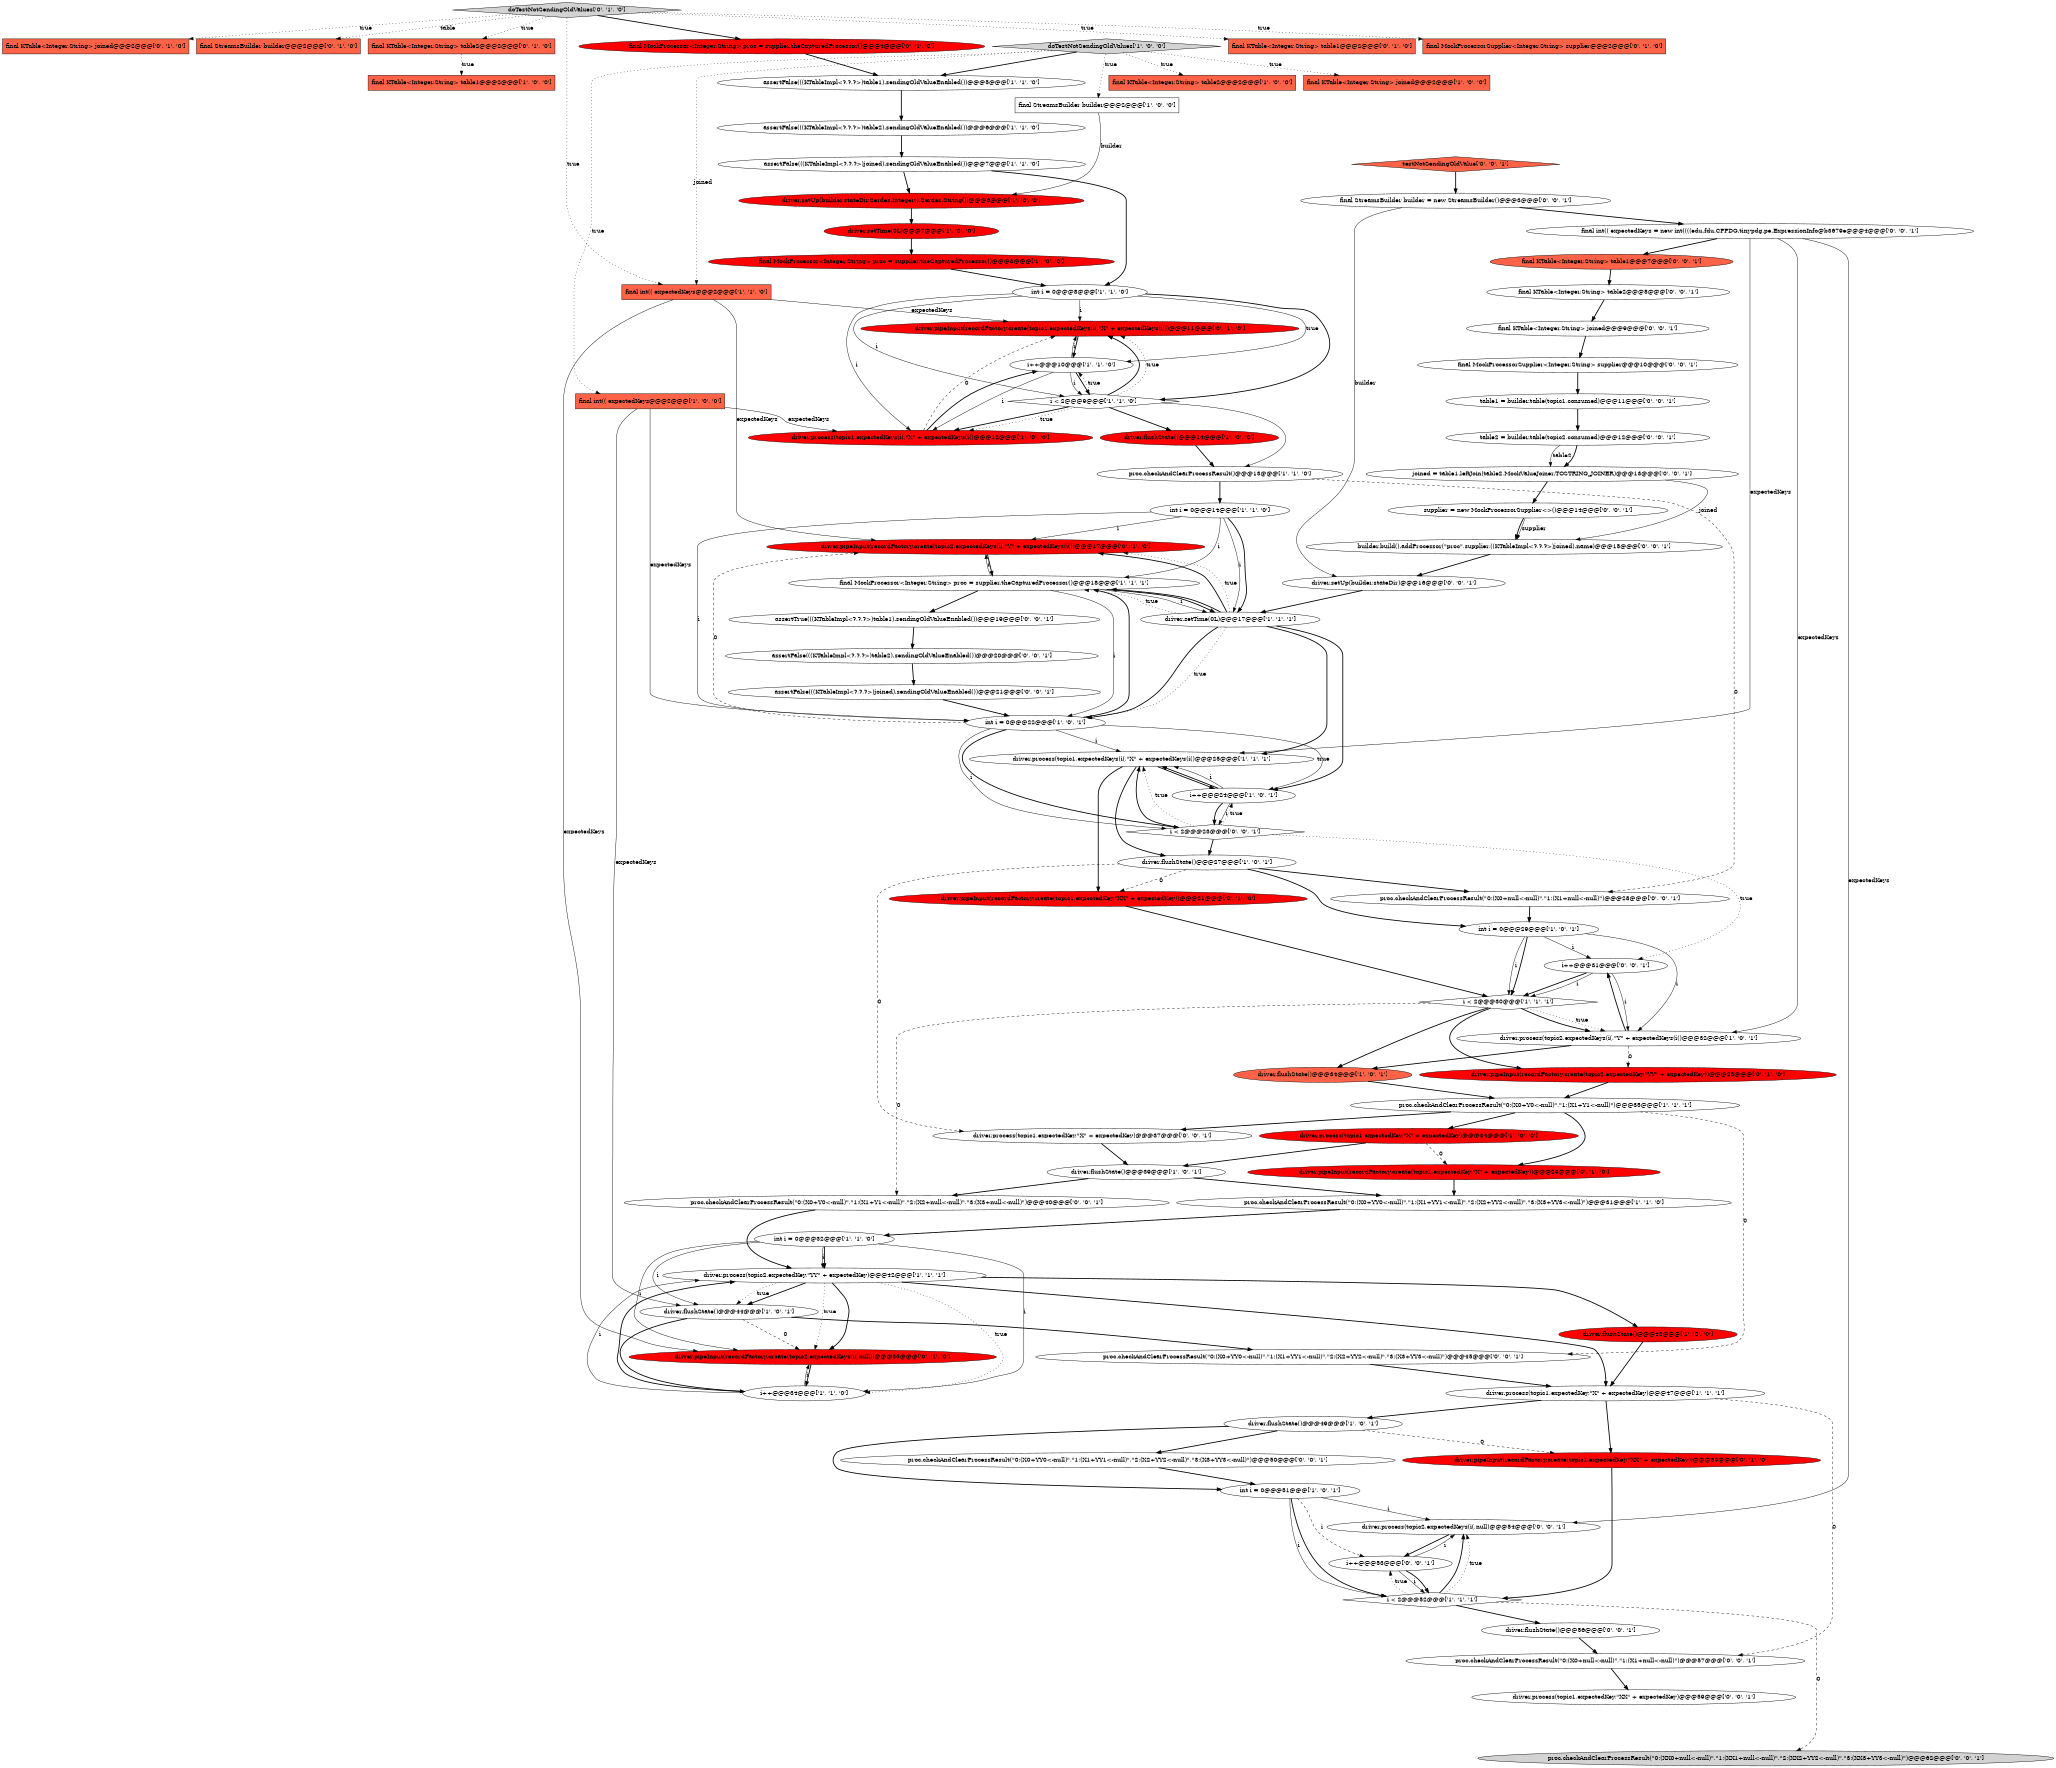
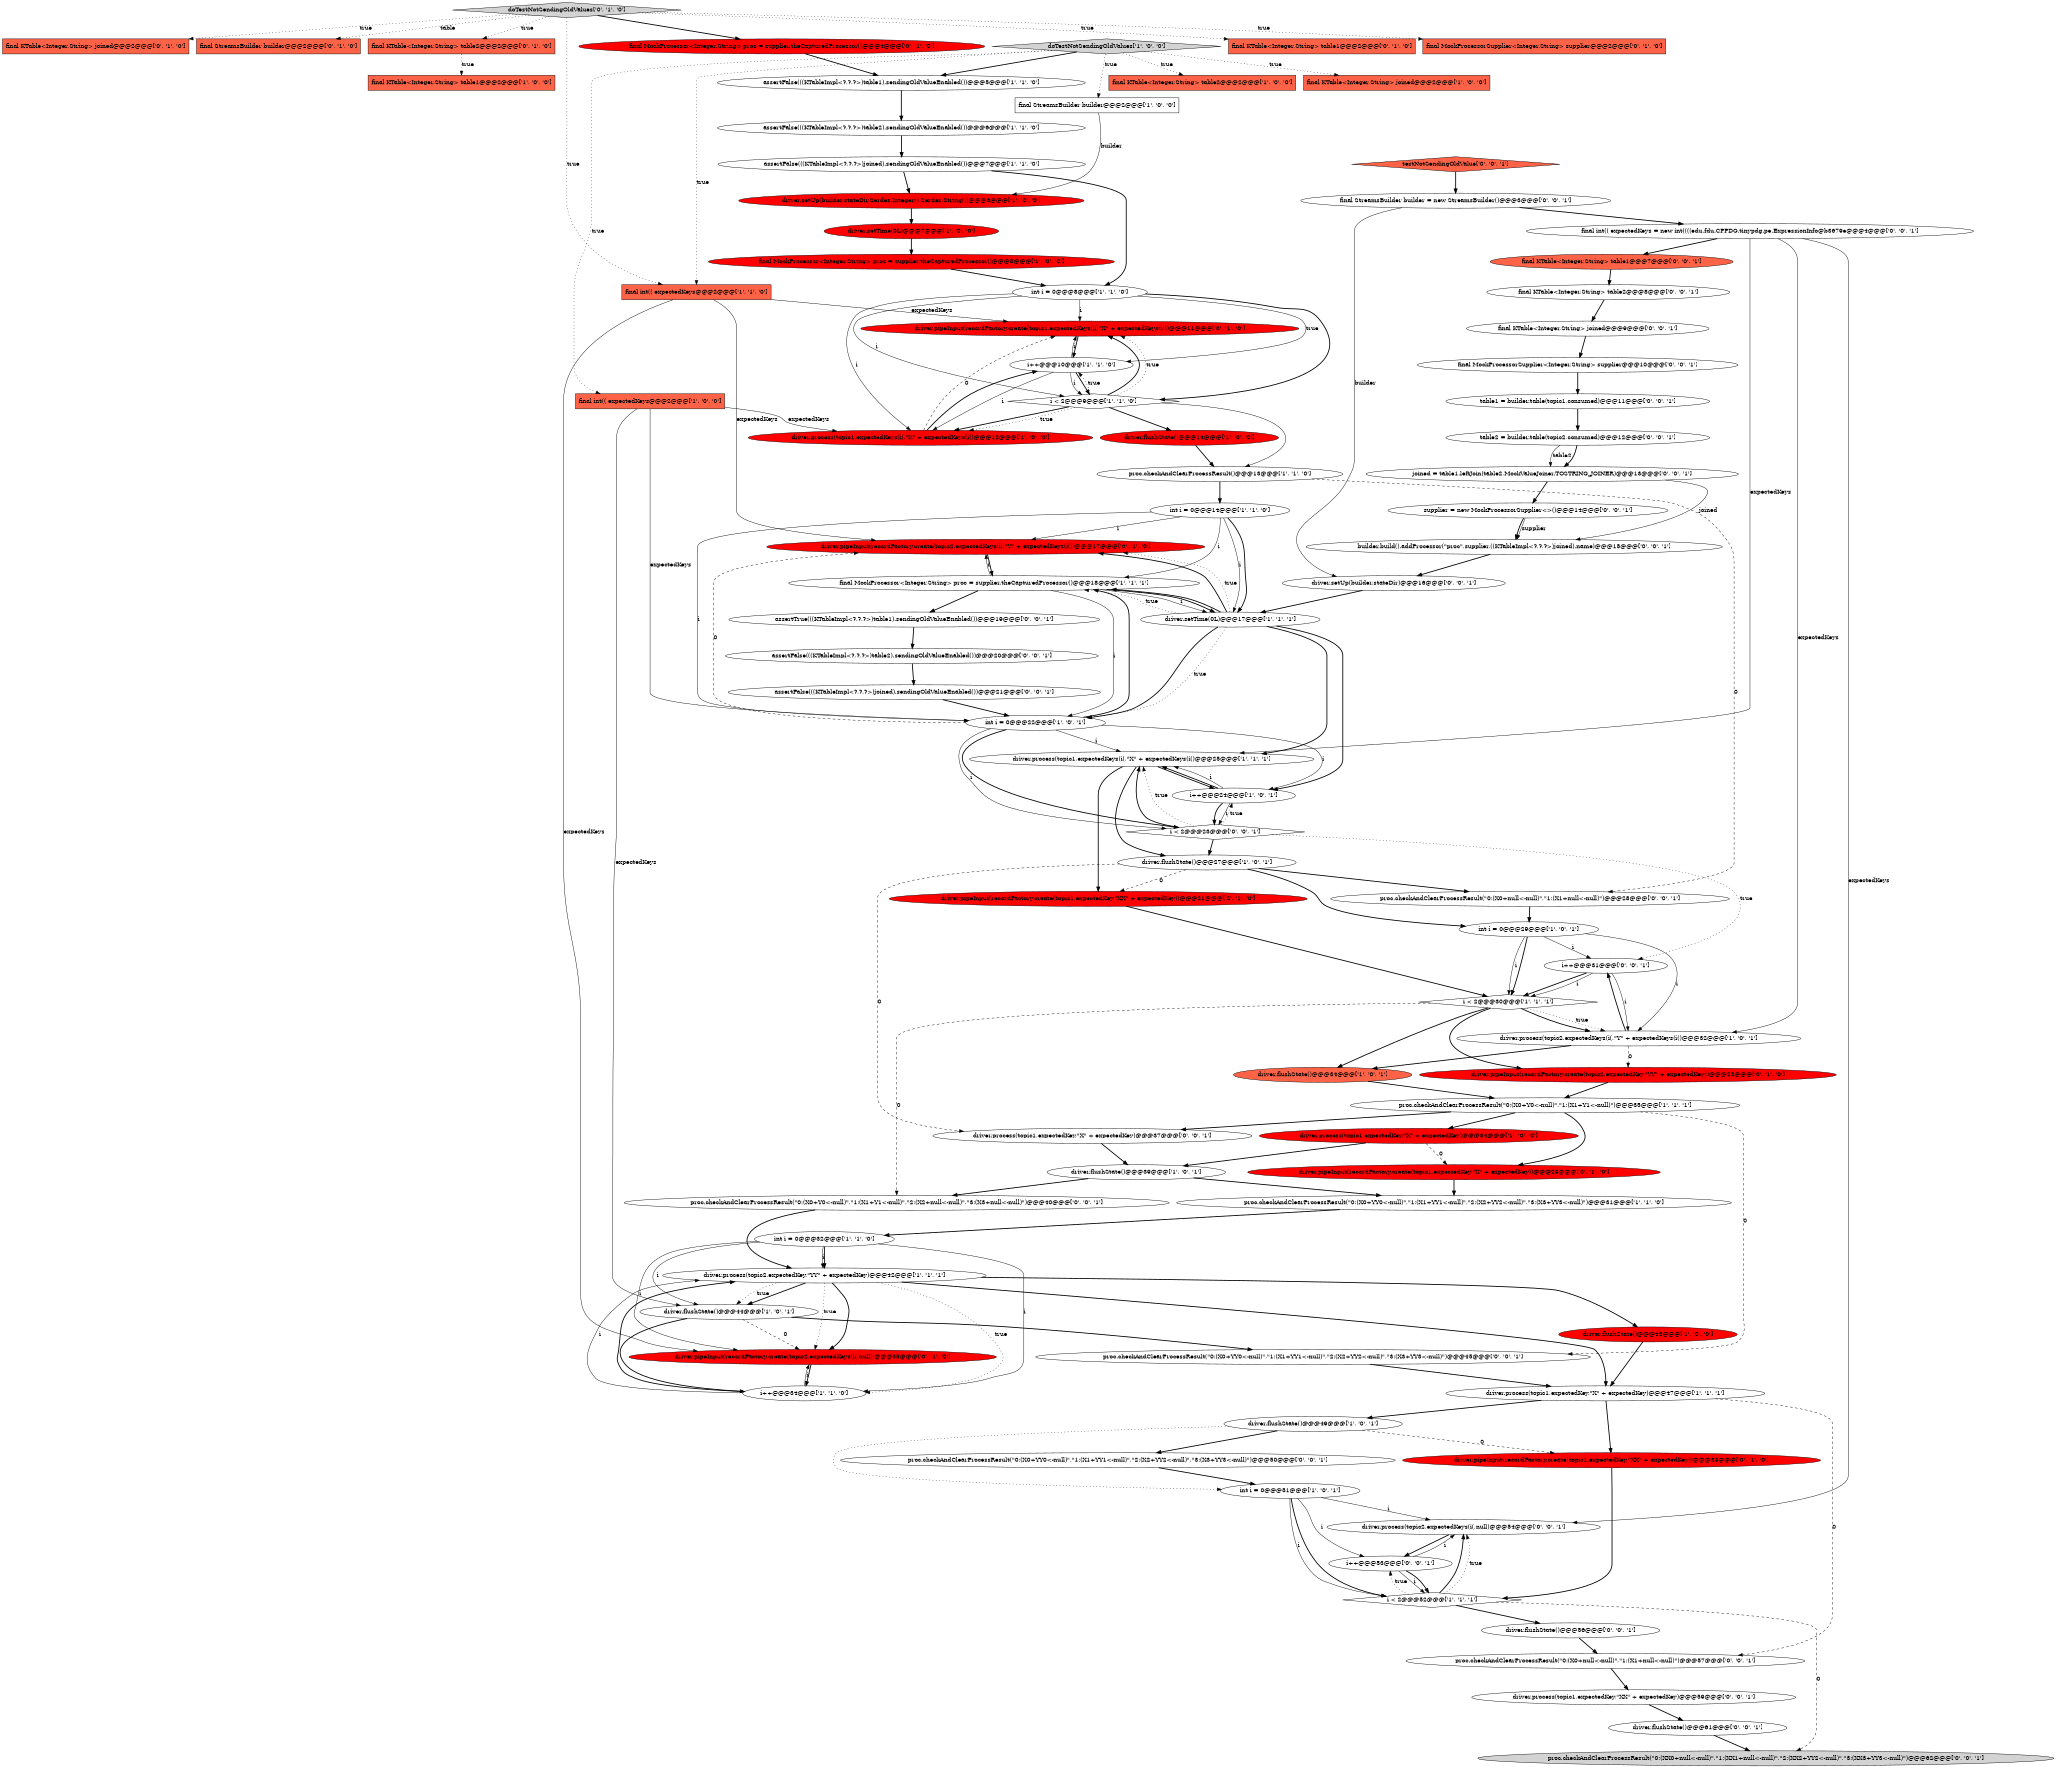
edge "doTestNotSendingOldValues['1', '0', '0']" -> "final int(( expectedKeys@@@2@@@['1', '1', '0']": label "joined" -> "true"
edge "int i = 0@@@22@@@['1', '0', '1']" -> "i++@@@24@@@['1', '0', '1']": label "true" -> "i"
edge "driver.flushState()@@@49@@@['1', '0', '1']" -> "int i = 0@@@51@@@['1', '0', '1']": style bold -> dotted
edge "int i = 0@@@51@@@['1', '0', '1']" -> "i++@@@53@@@['0', '0', '1']": style dashed -> solid
node "driver.flushState()@@@61@@@['0', '0', '1']": added
